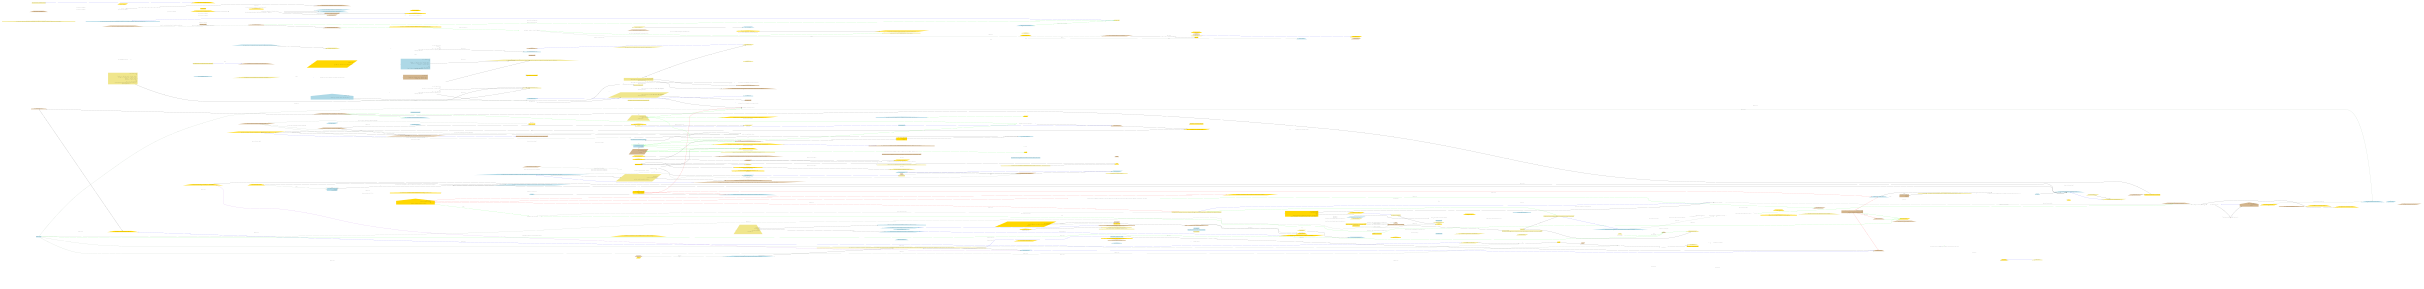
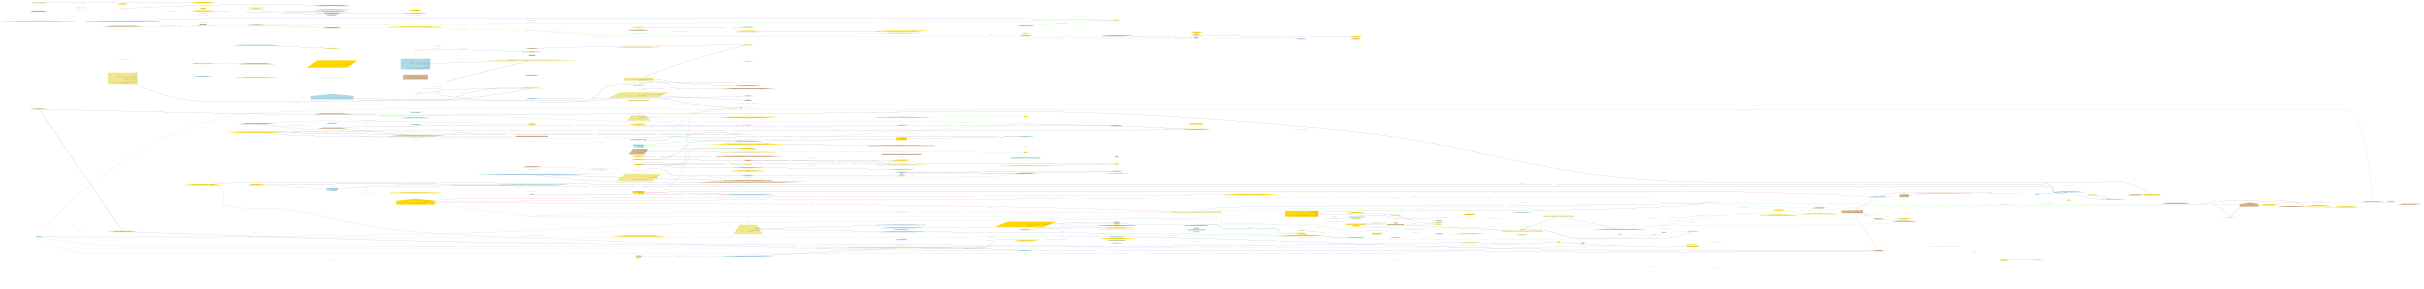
node "Entry Unk.>": fillcolor gold -> tan
